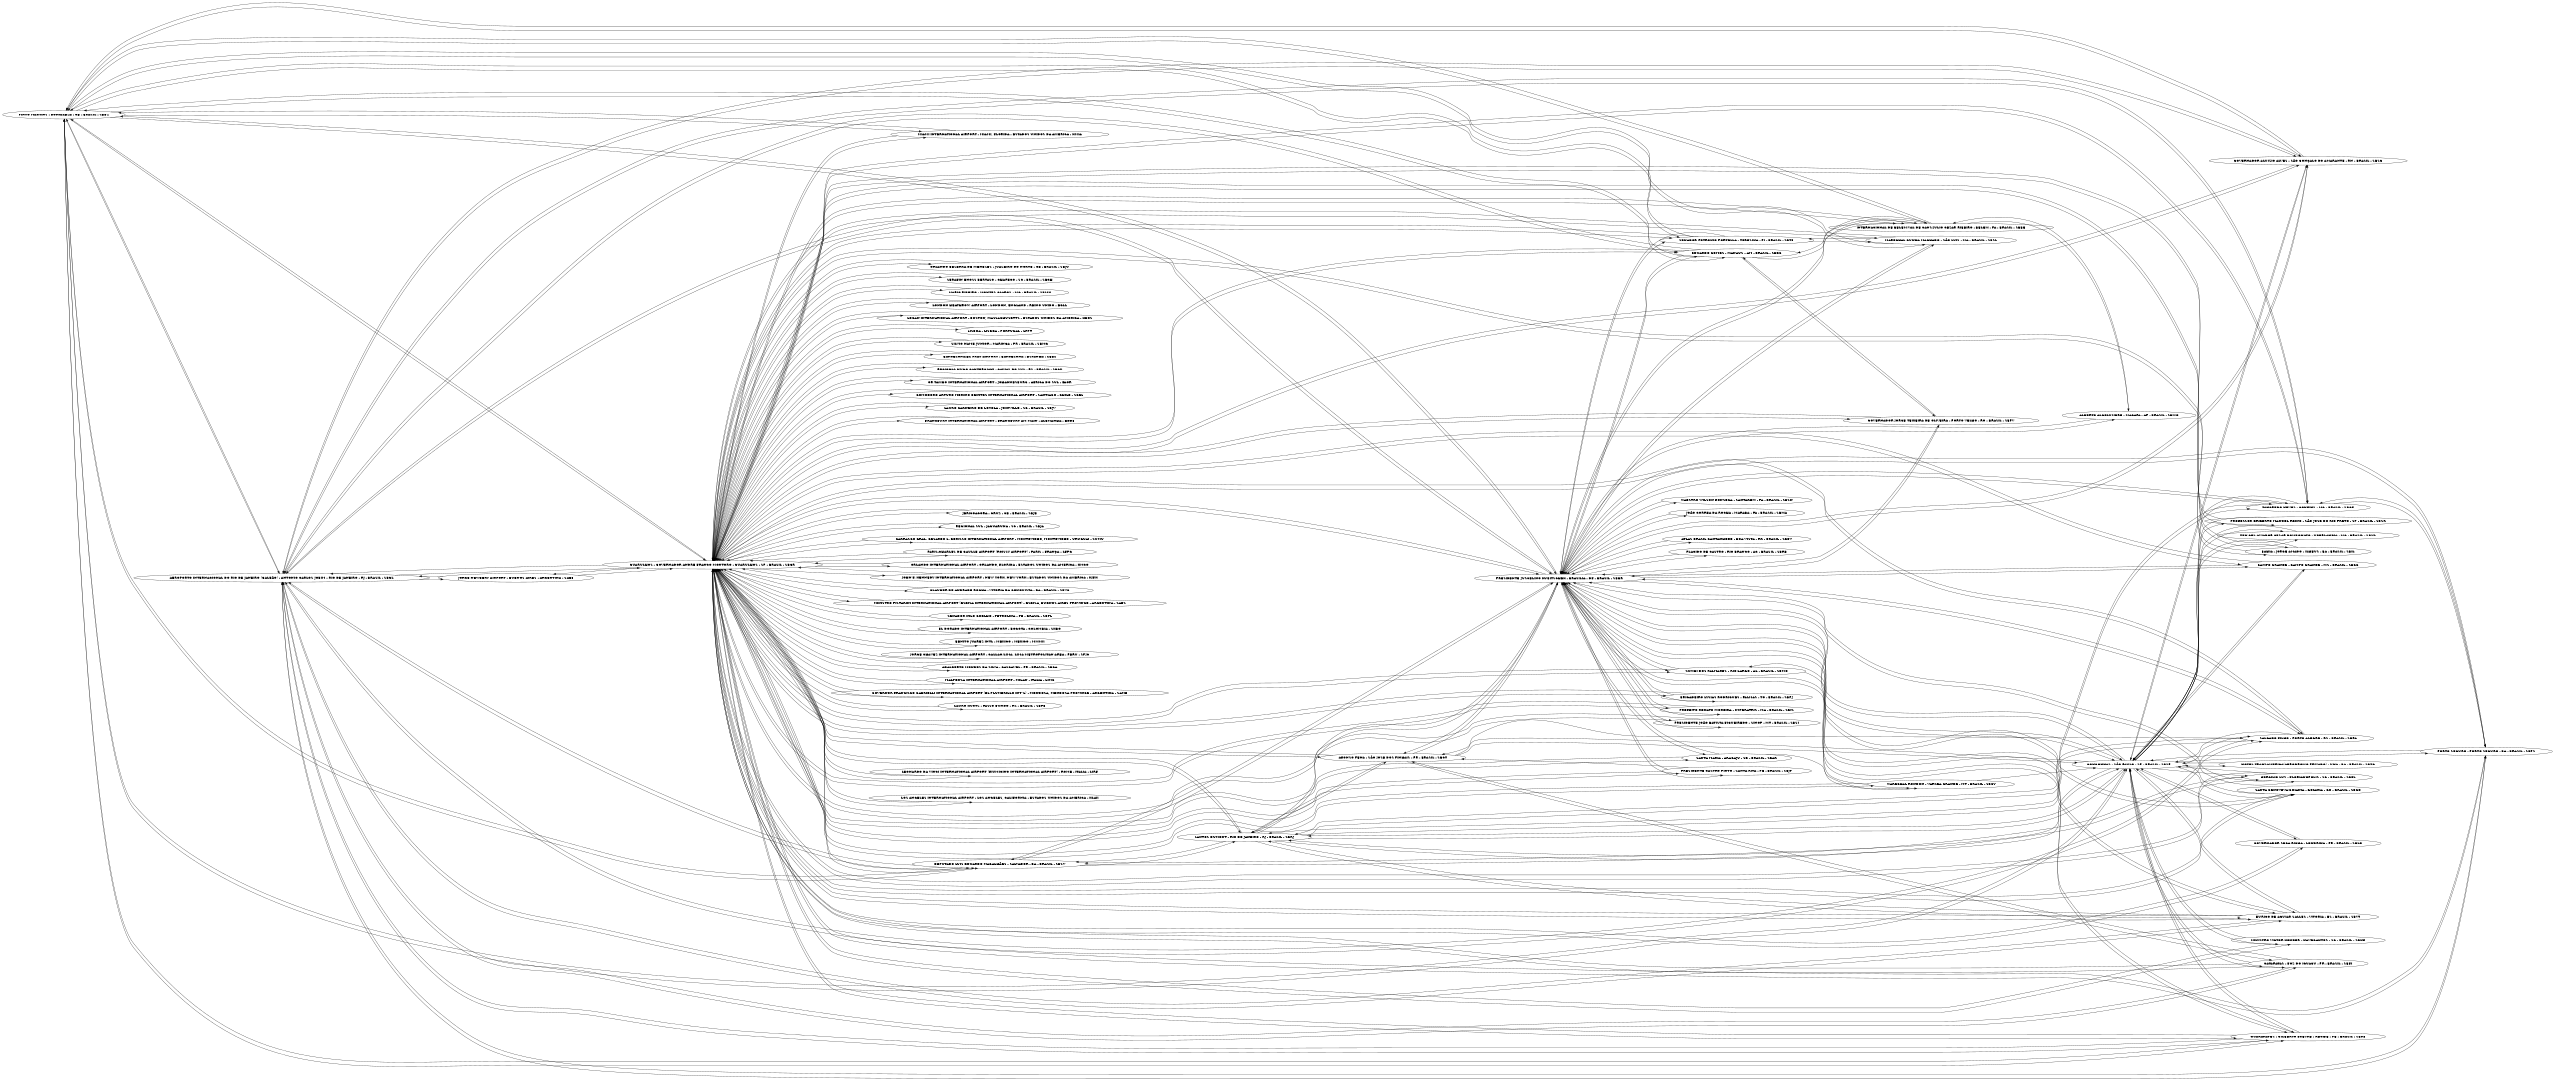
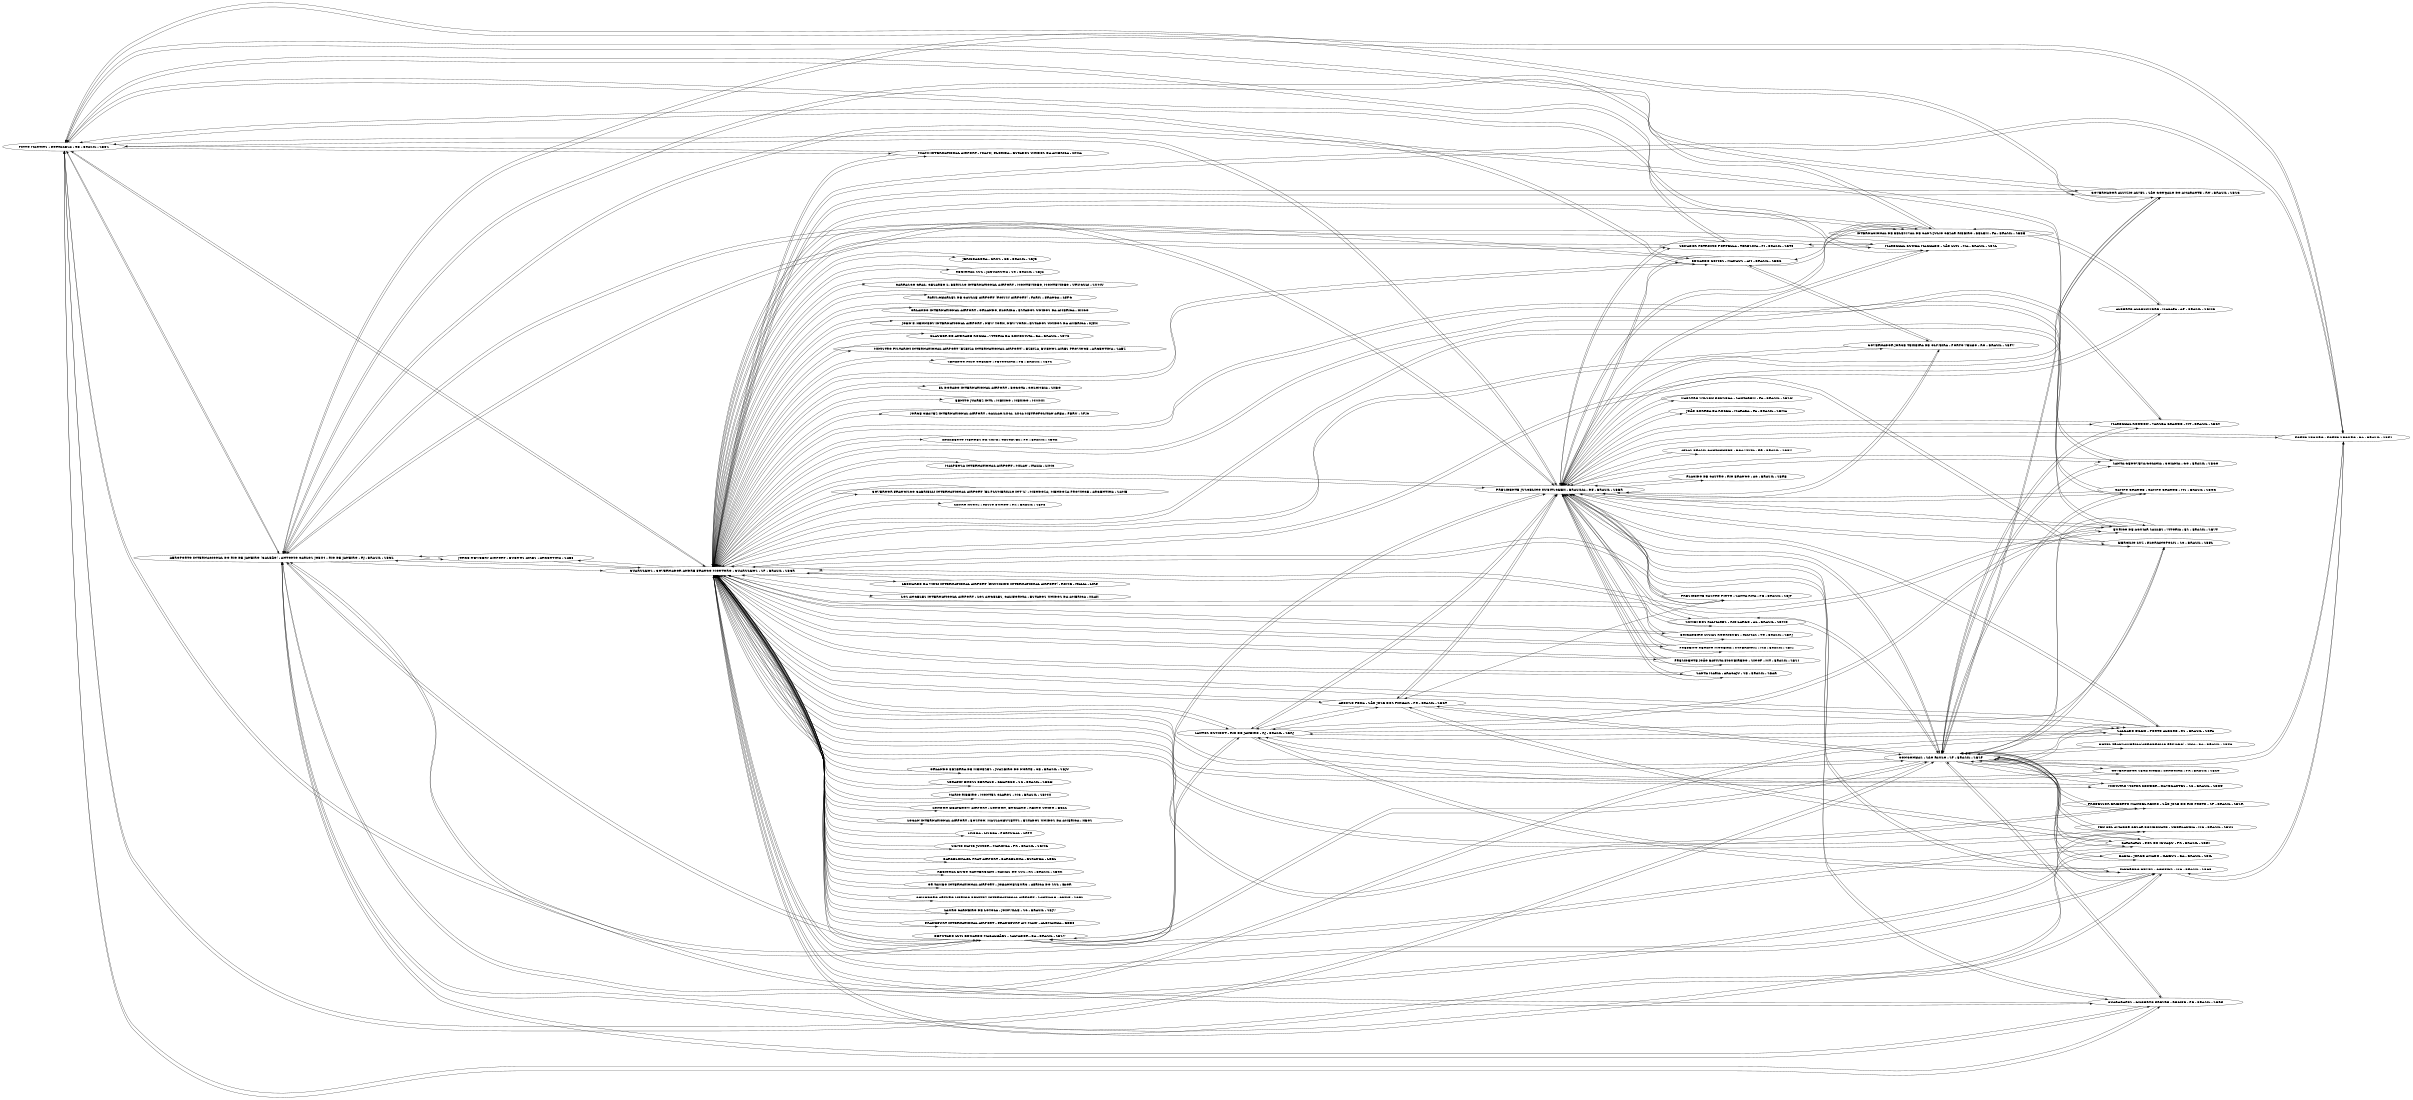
edge "SANTA MARIA - ARACAJU - SE - BRASIL - SBAR" -> "MARECHAL RONDON - VÁRZEA GRANDE - MT - BRASIL - SBCY": now "CONGONHAS - SÃO PAULO - SP - BRASIL - SBSP" -> "MARECHAL RONDON - VÁRZEA GRANDE - MT - BRASIL - SBCY"
edge "HERCÍLIO LUZ - FLORIANÓPOLIS - SC - BRASIL - SBFL" -> "SANTOS DUMONT - RIO DE JANEIRO - RJ - BRASIL - SBRJ": removed
